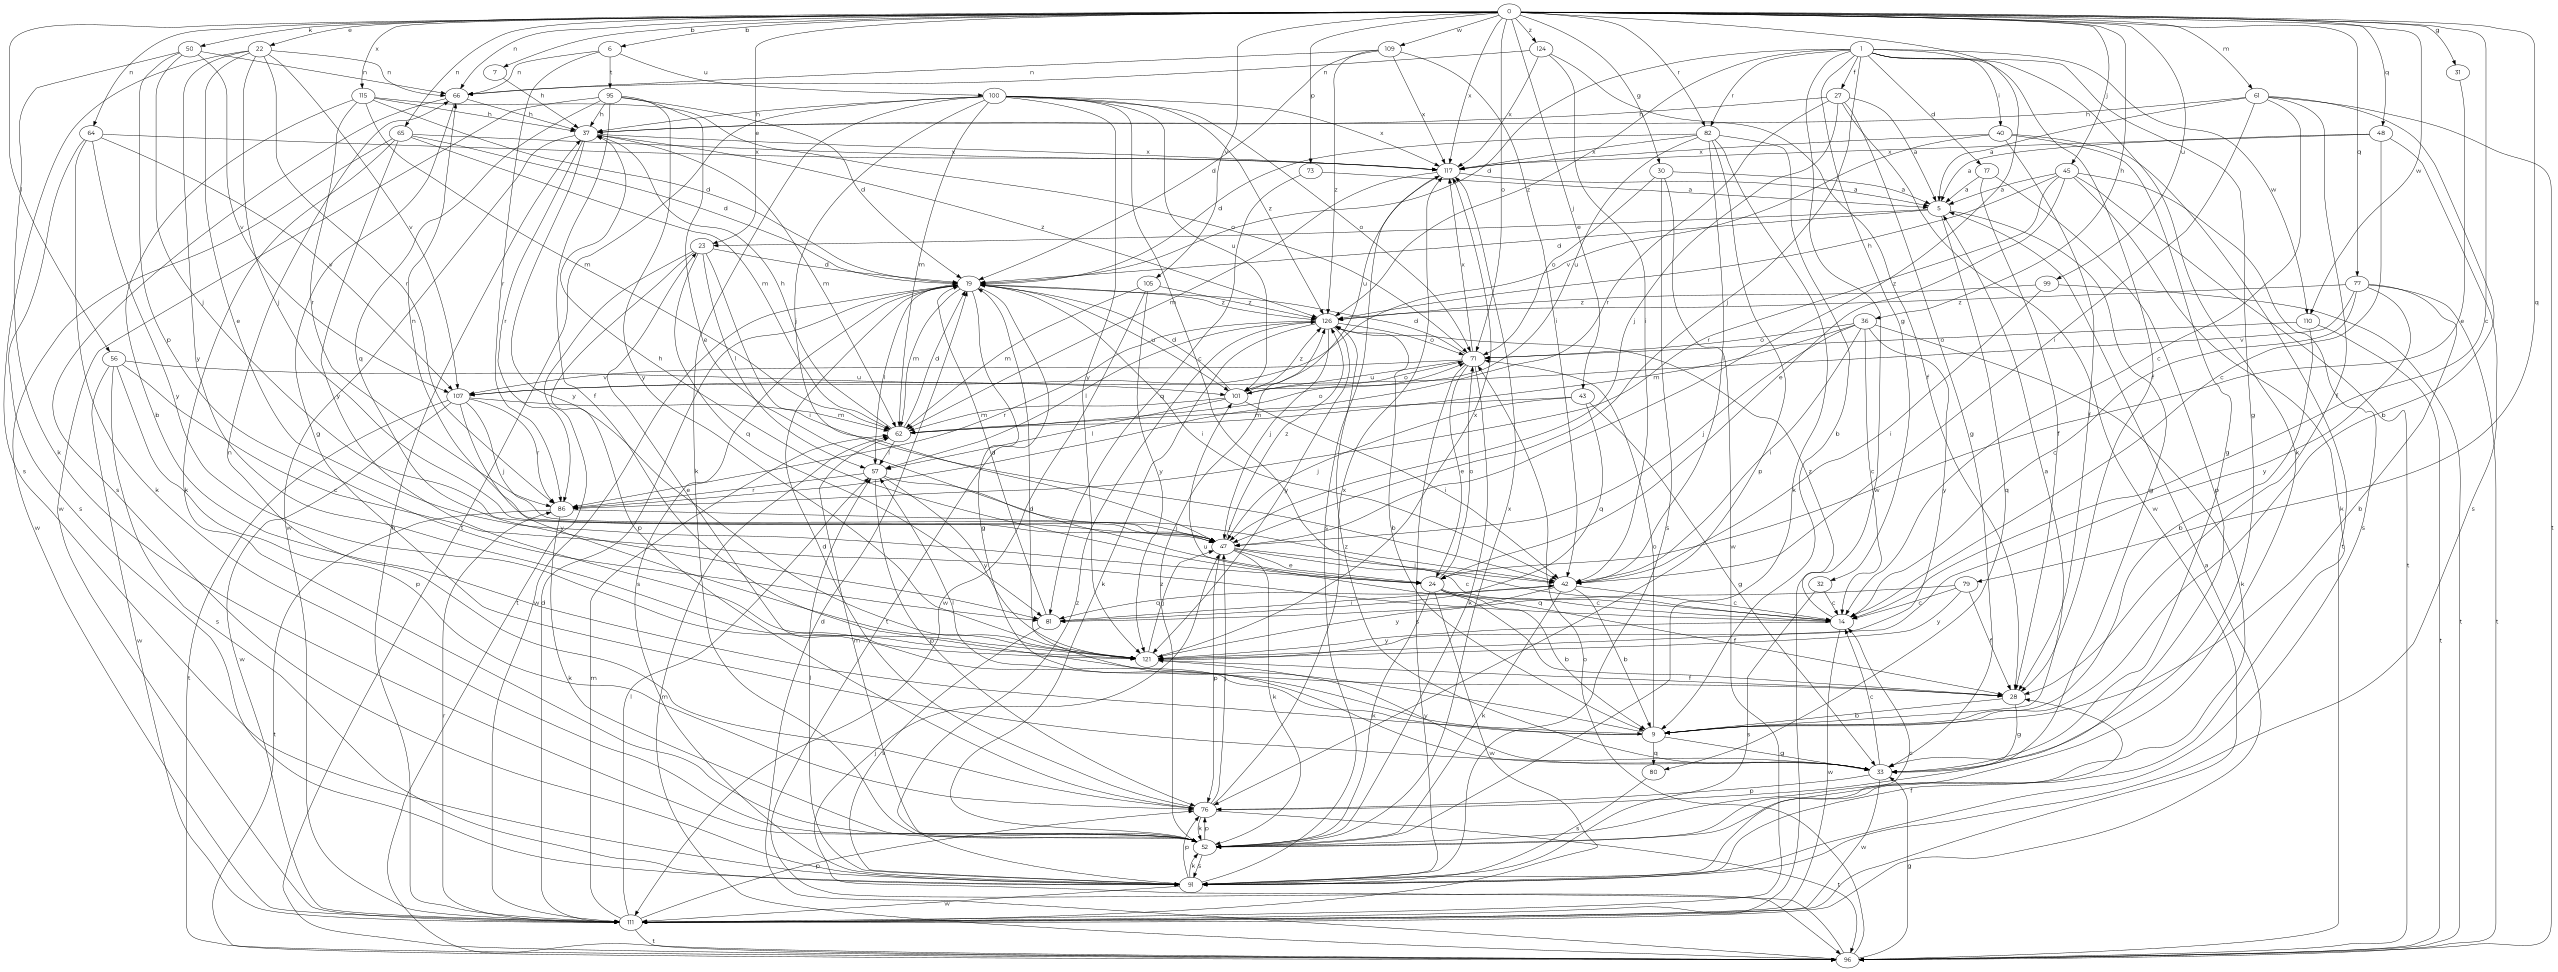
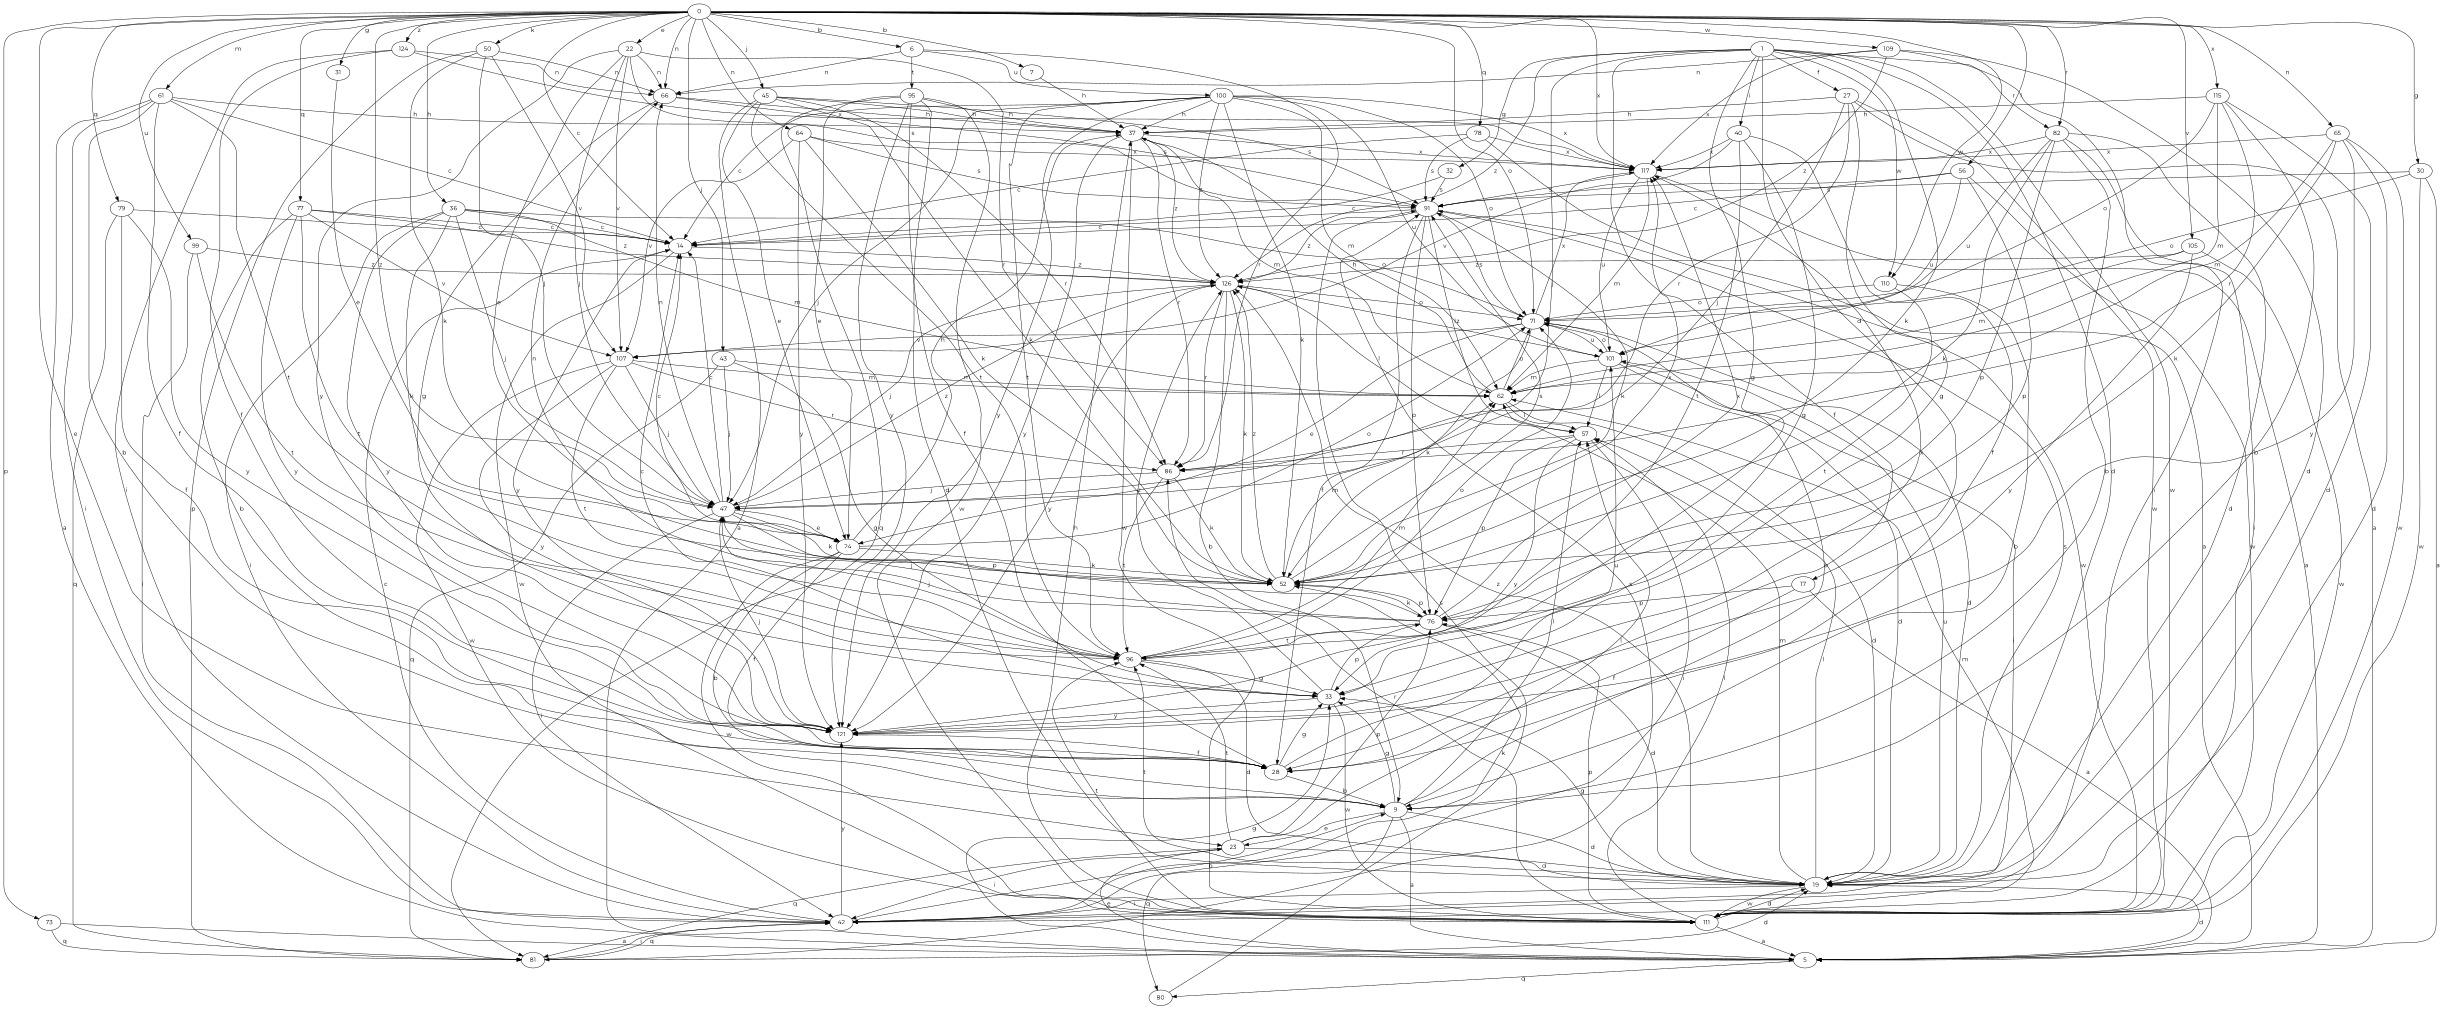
node "48": label "48" -> "78"
edge "45" -> "126": now "45" -> "37"
edge "91" -> "117": reversed
